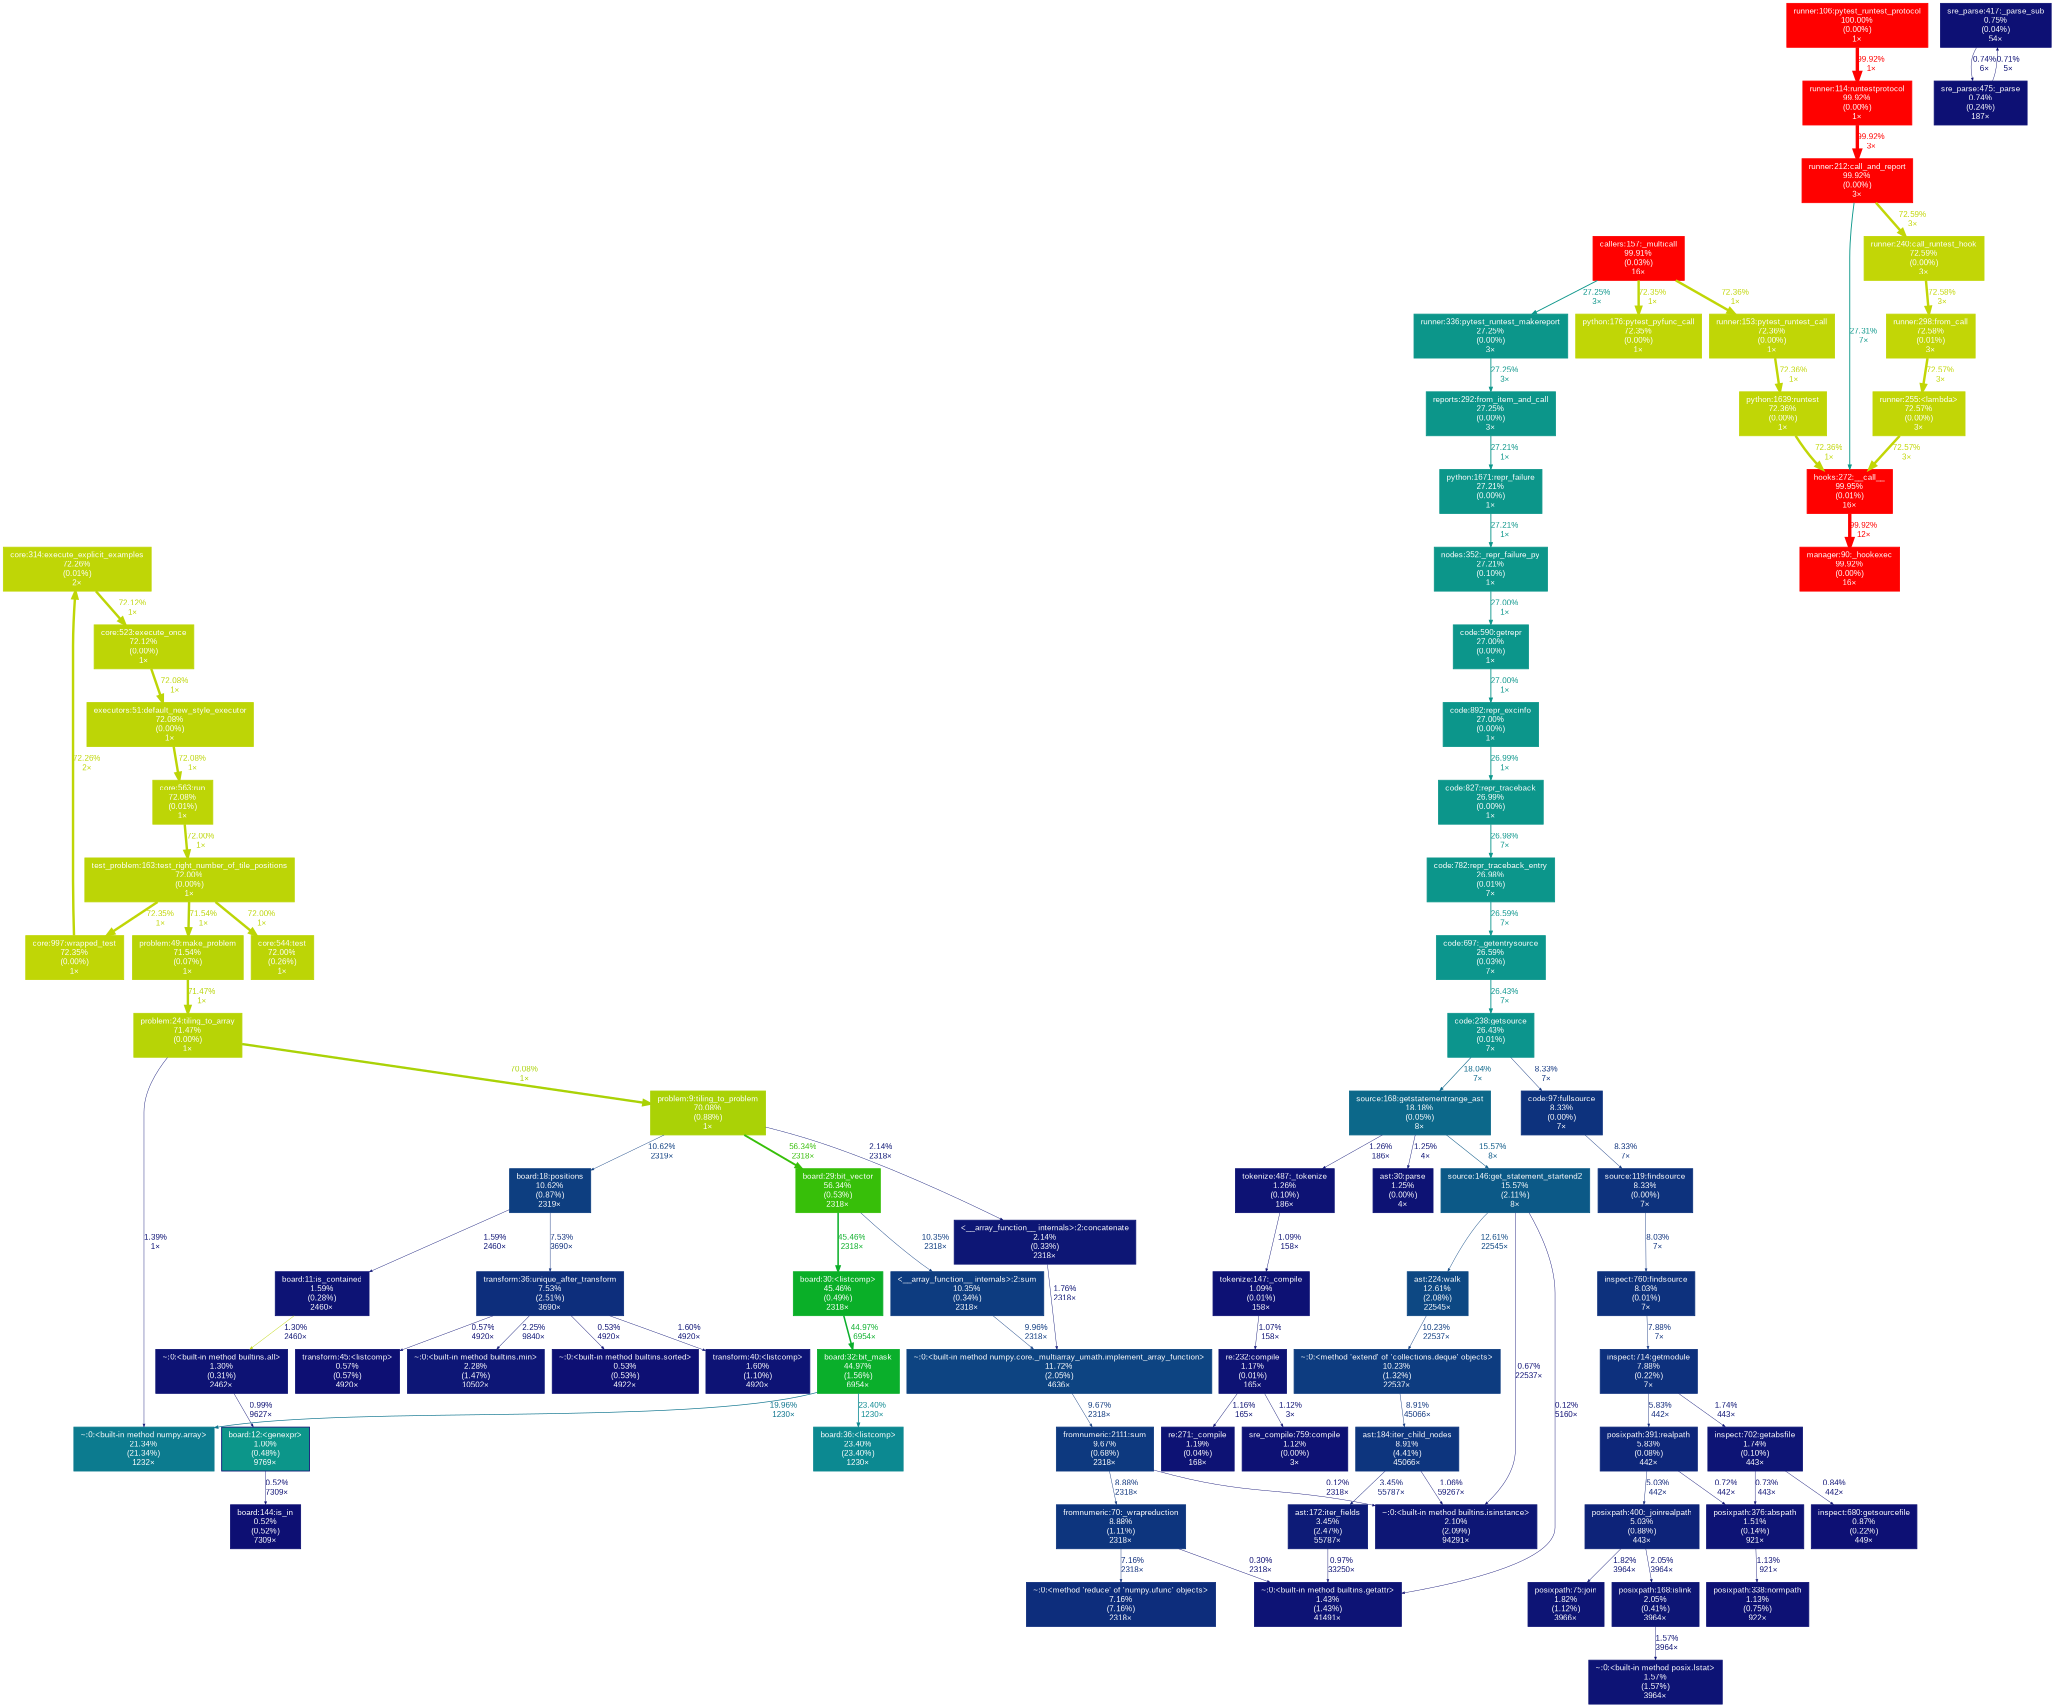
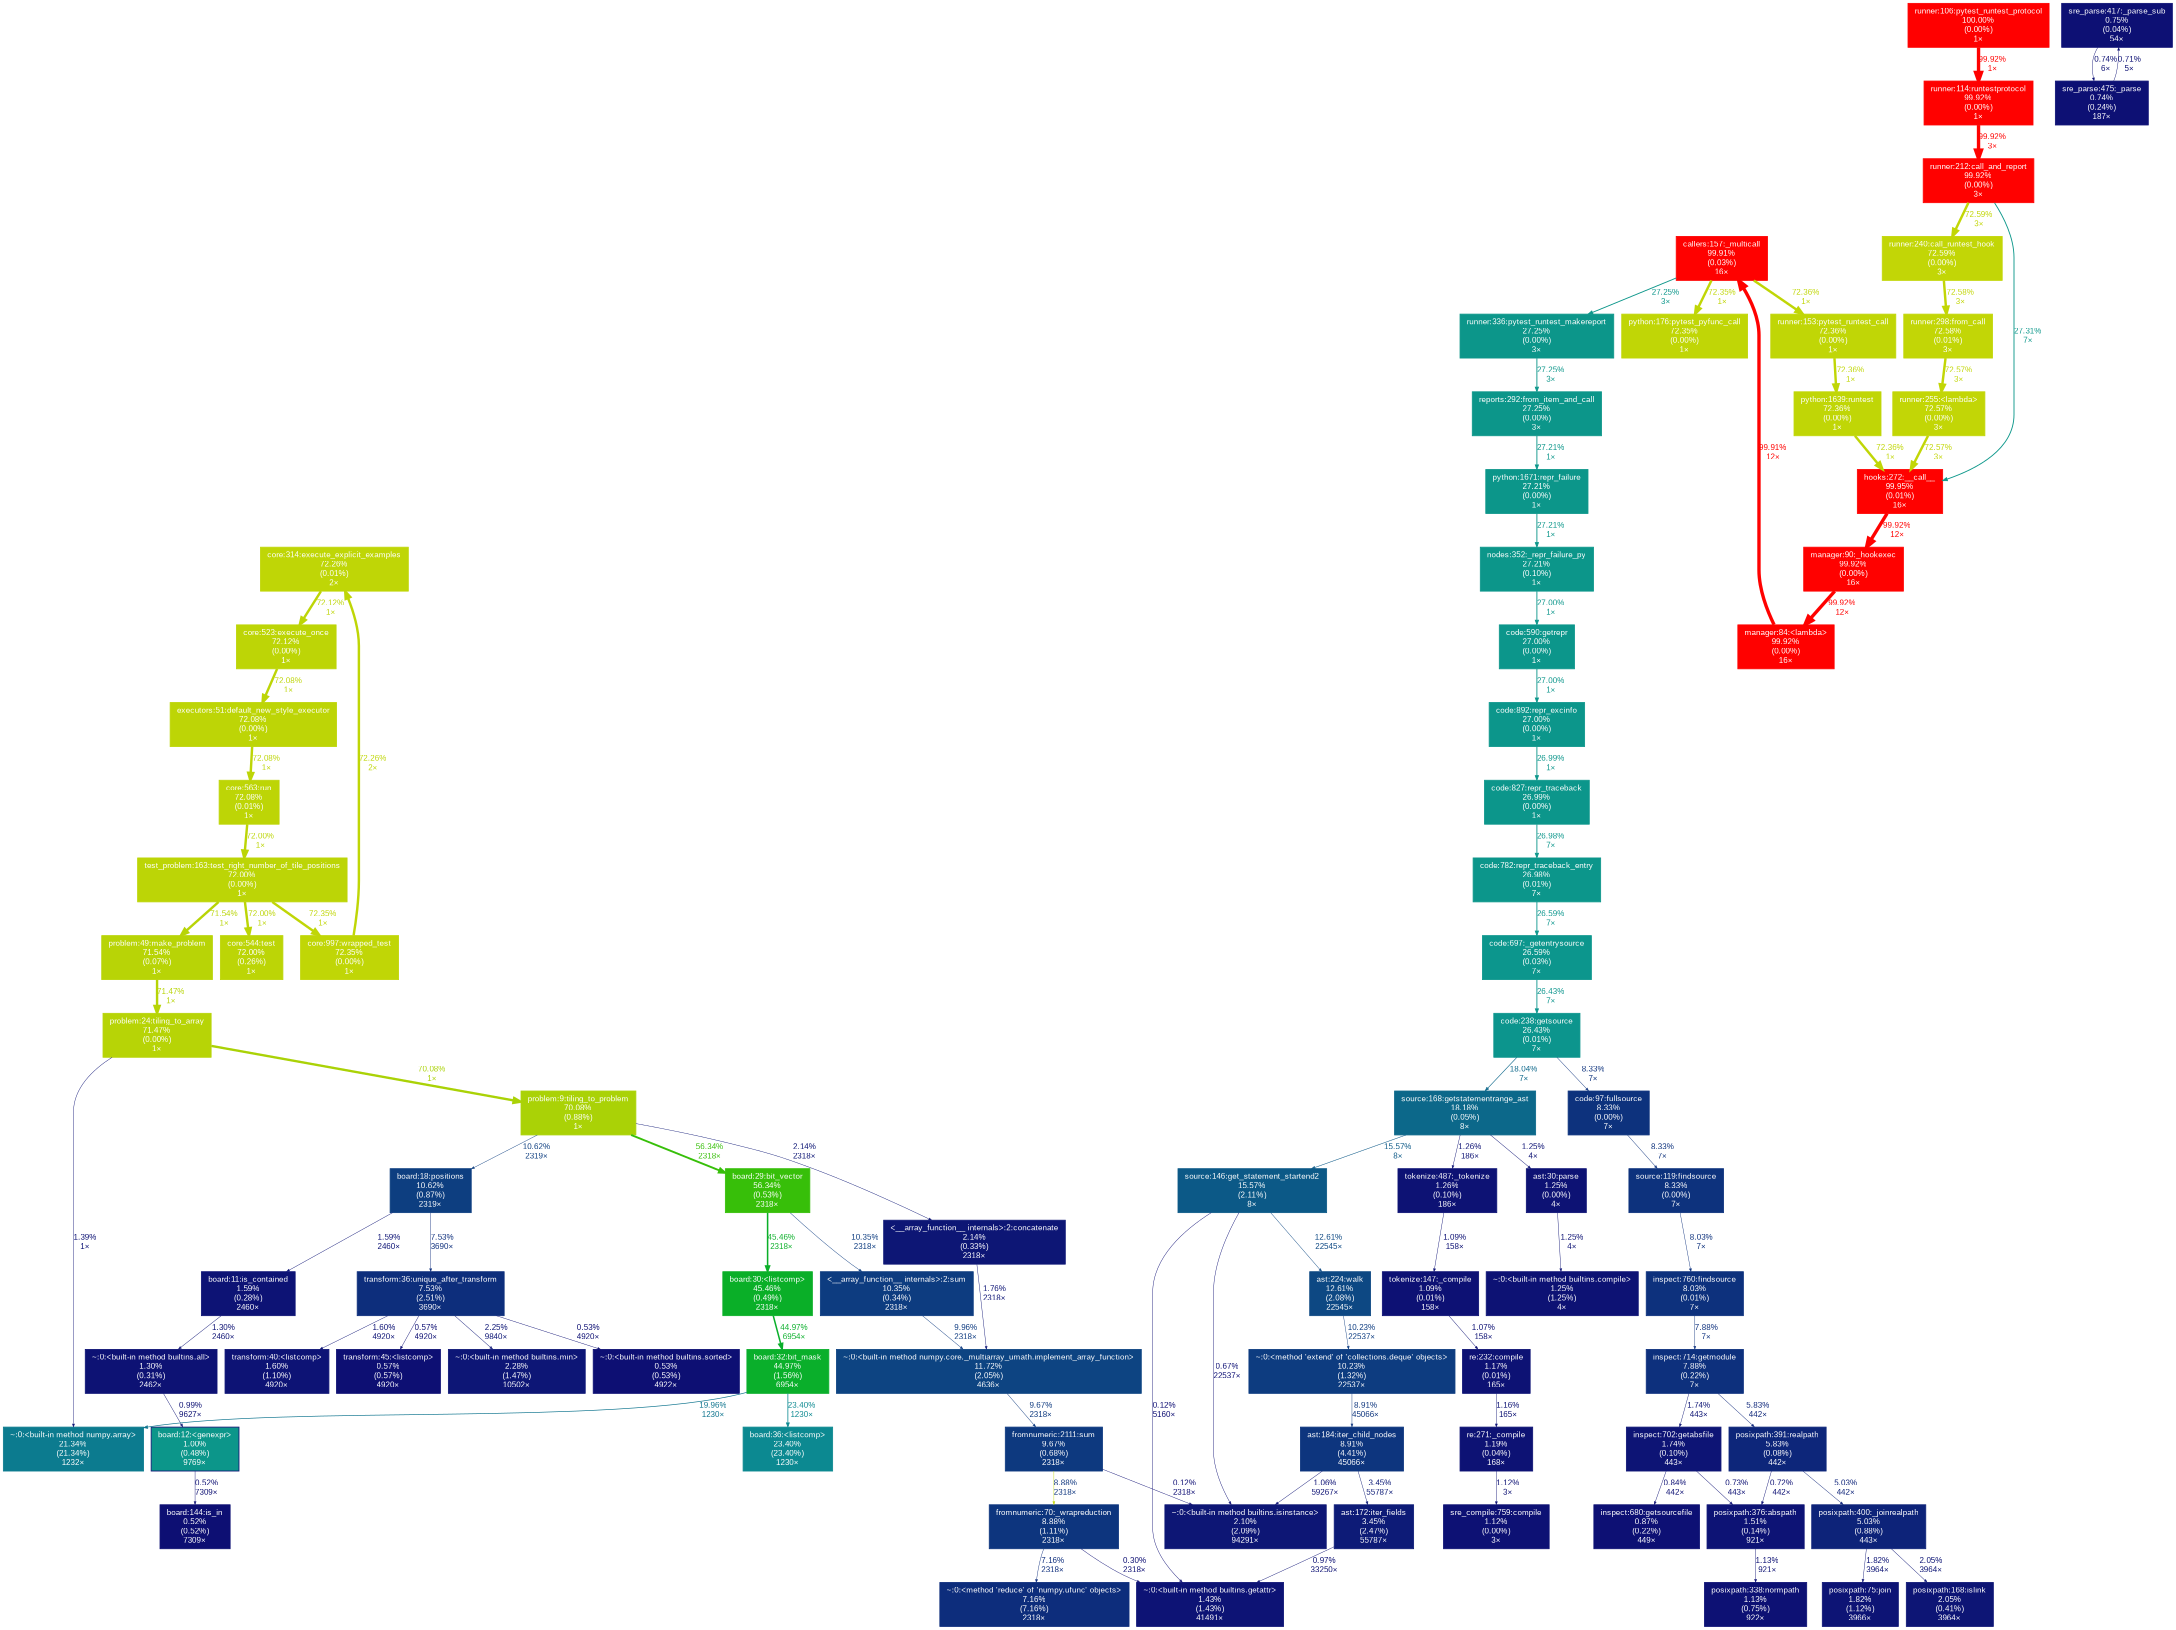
node "manager:84:<lambda> 99.92% (0.00%) 16×": added
node "~:0:<built-in method builtins.compile> 1.25% (1.25%) 4×": added
edge "board:11:is_contained 1.59% (0.28%) 2460×" -> "~:0:<built-in method builtins.all> 1.30% (0.31%) 2462×": color #bdd506 -> #0d1274
edge "re:232:compile 1.17% (0.01%) 165×" -> "sre_compile:759:compile 1.12% (0.00%) 3×": now "re:271:_compile 1.19% (0.04%) 168×" -> "sre_compile:759:compile 1.12% (0.00%) 3×"
edge "fromnumeric:2111:sum 9.67% (0.68%) 2318×" -> "fromnumeric:70:_wrapreduction 8.88% (1.11%) 2318×": color #0d357e -> #c0d606
node "~:0:<built-in method posix.lstat> 1.57% (1.57%) 3964×": removed
